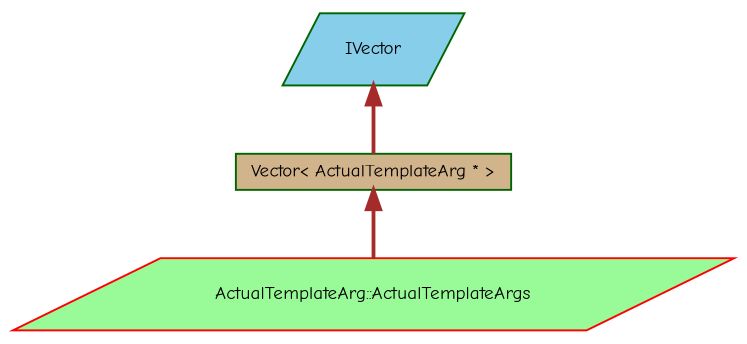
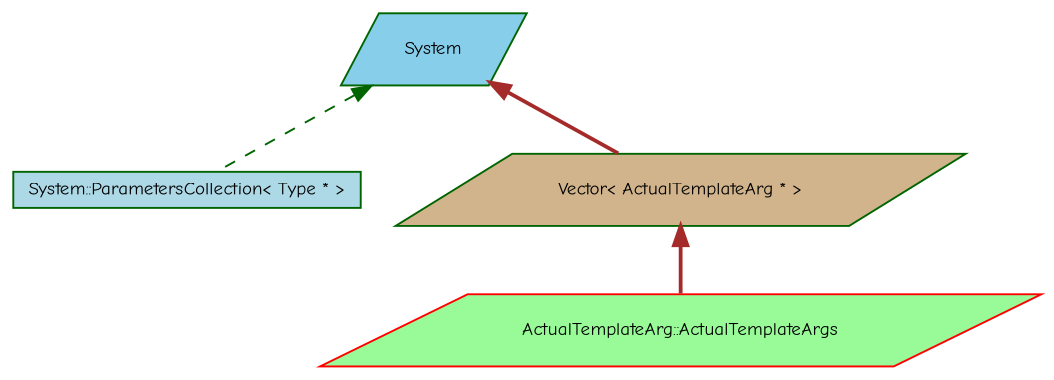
node "IVector": label "IVector" -> "System"
node "Vector< ActualTemplateArg * >": shape box -> parallelogram
node "System::ParametersCollection< Type * >": added
